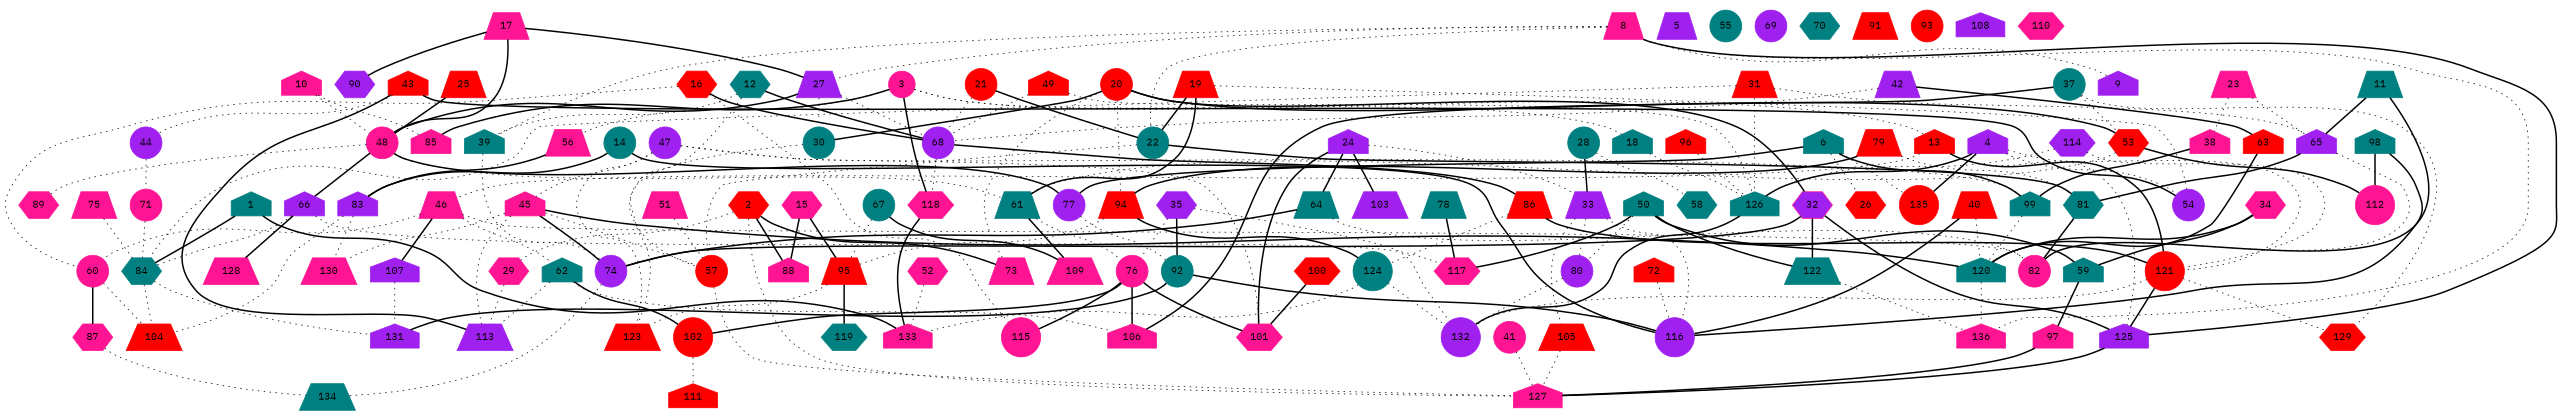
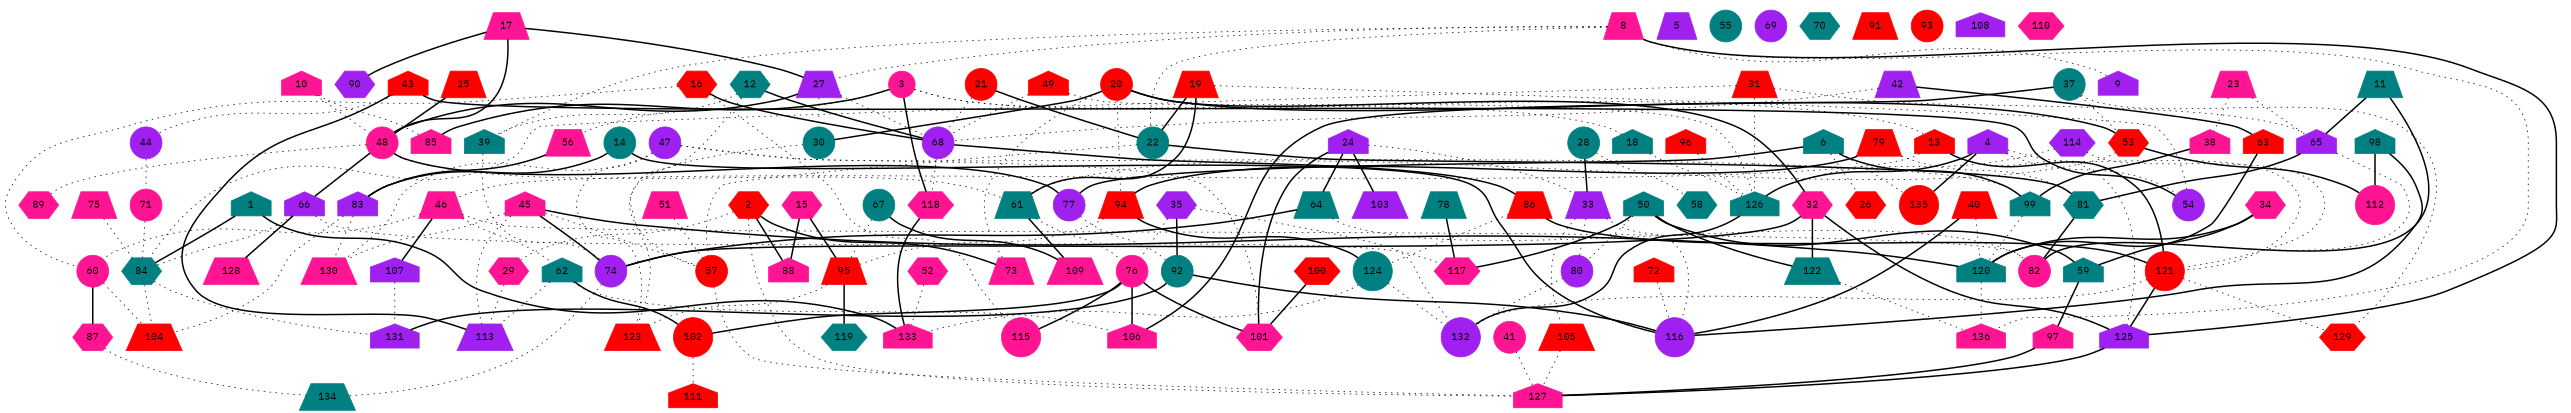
edge "47" -- "45": now "47" -- "130"
node "32": fillcolor purple -> deeppink
